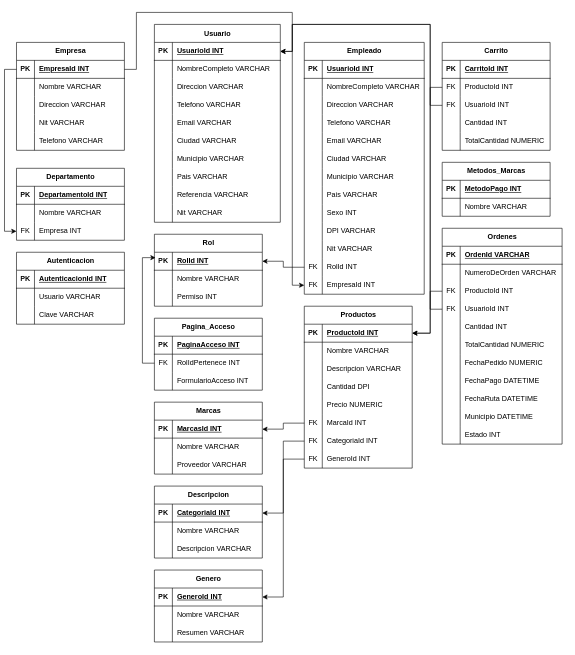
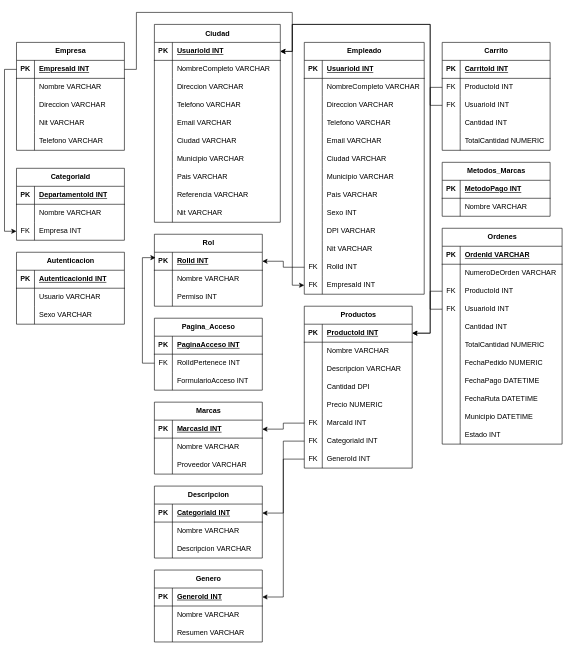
node "Usuario": label "Usuario" -> "Ciudad"
node "Departamento": label "Departamento" -> "CategoriaId"
node "Clave VARCHAR": label "Clave VARCHAR" -> "Sexo VARCHAR"
